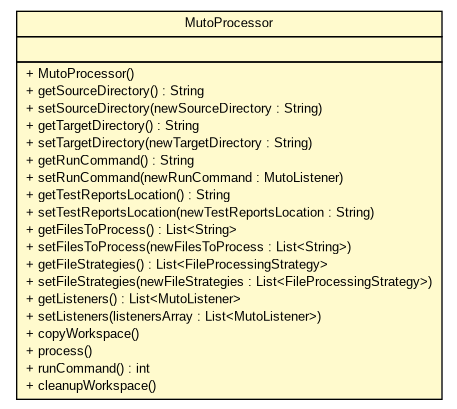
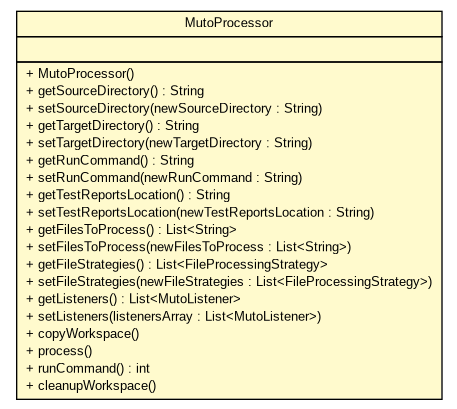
node "MutoProcessor": text "+ setRunCommand(newRunCommand : MutoListener)" -> "+ setRunCommand(newRunCommand : String)"
